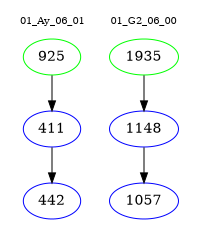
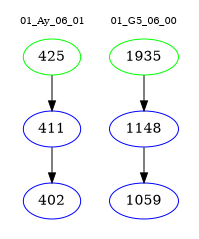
cluster "01_G2_06_00": label "01_G2_06_00" -> "01_G5_06_00"
node "925": label "925" -> "425"
node "442": label "442" -> "402"
node "1057": label "1057" -> "1059"
